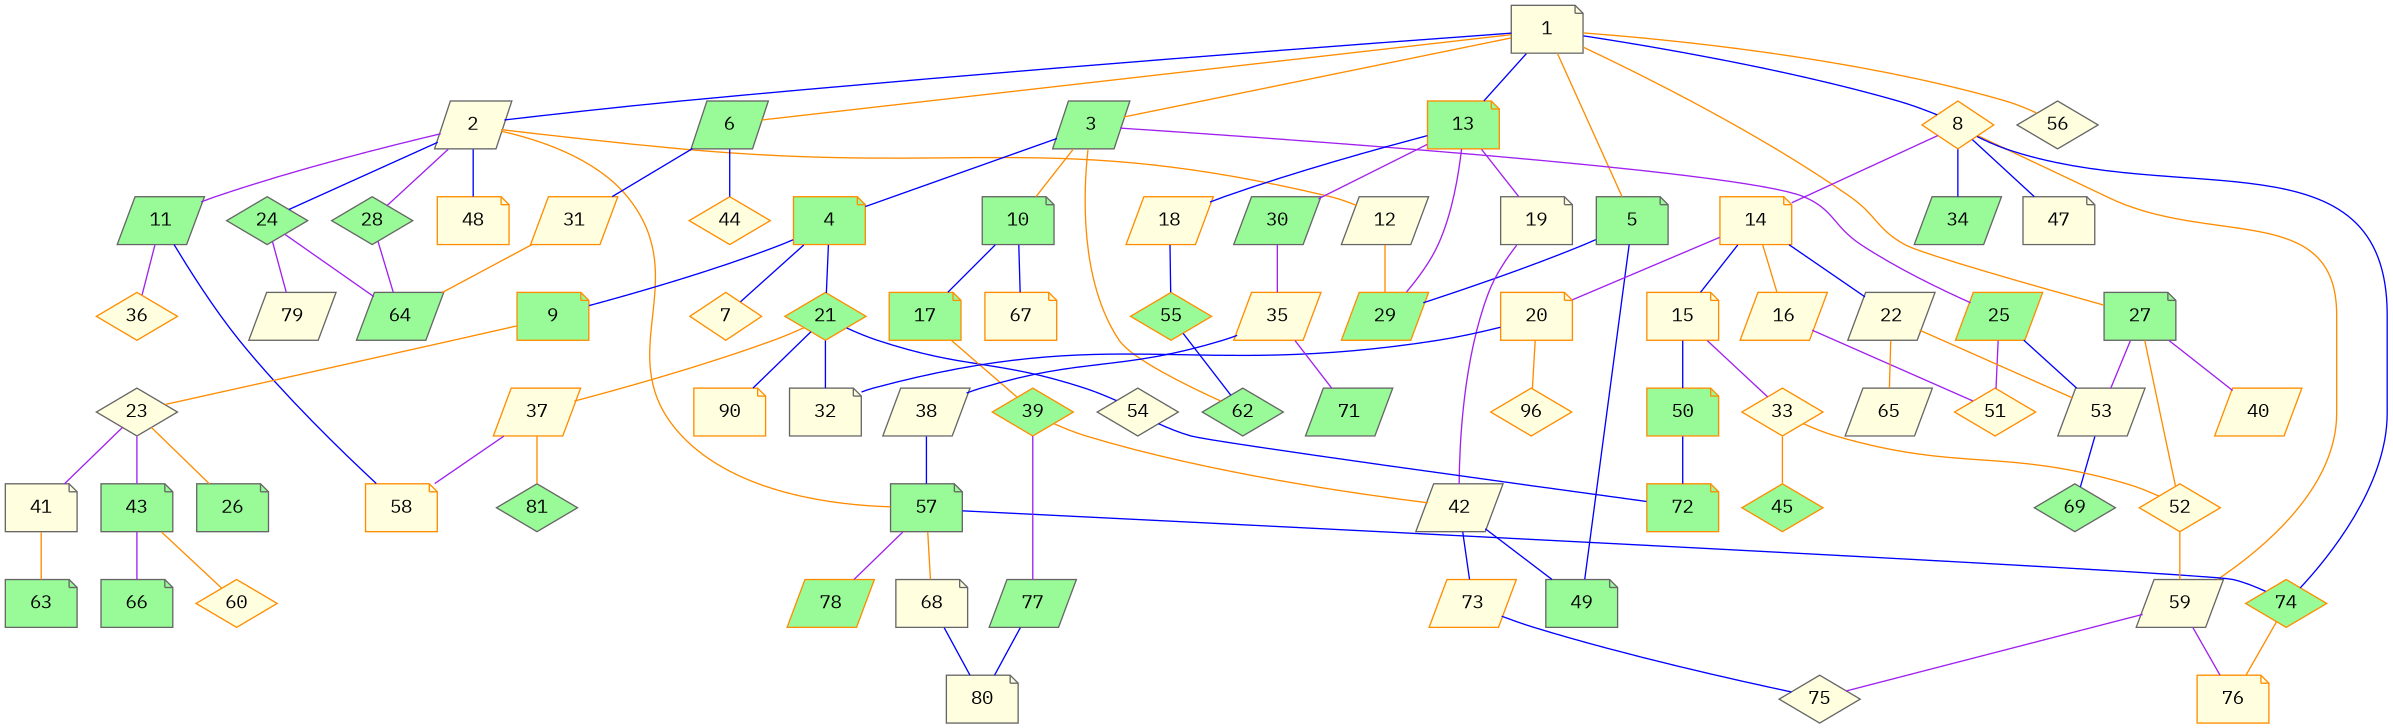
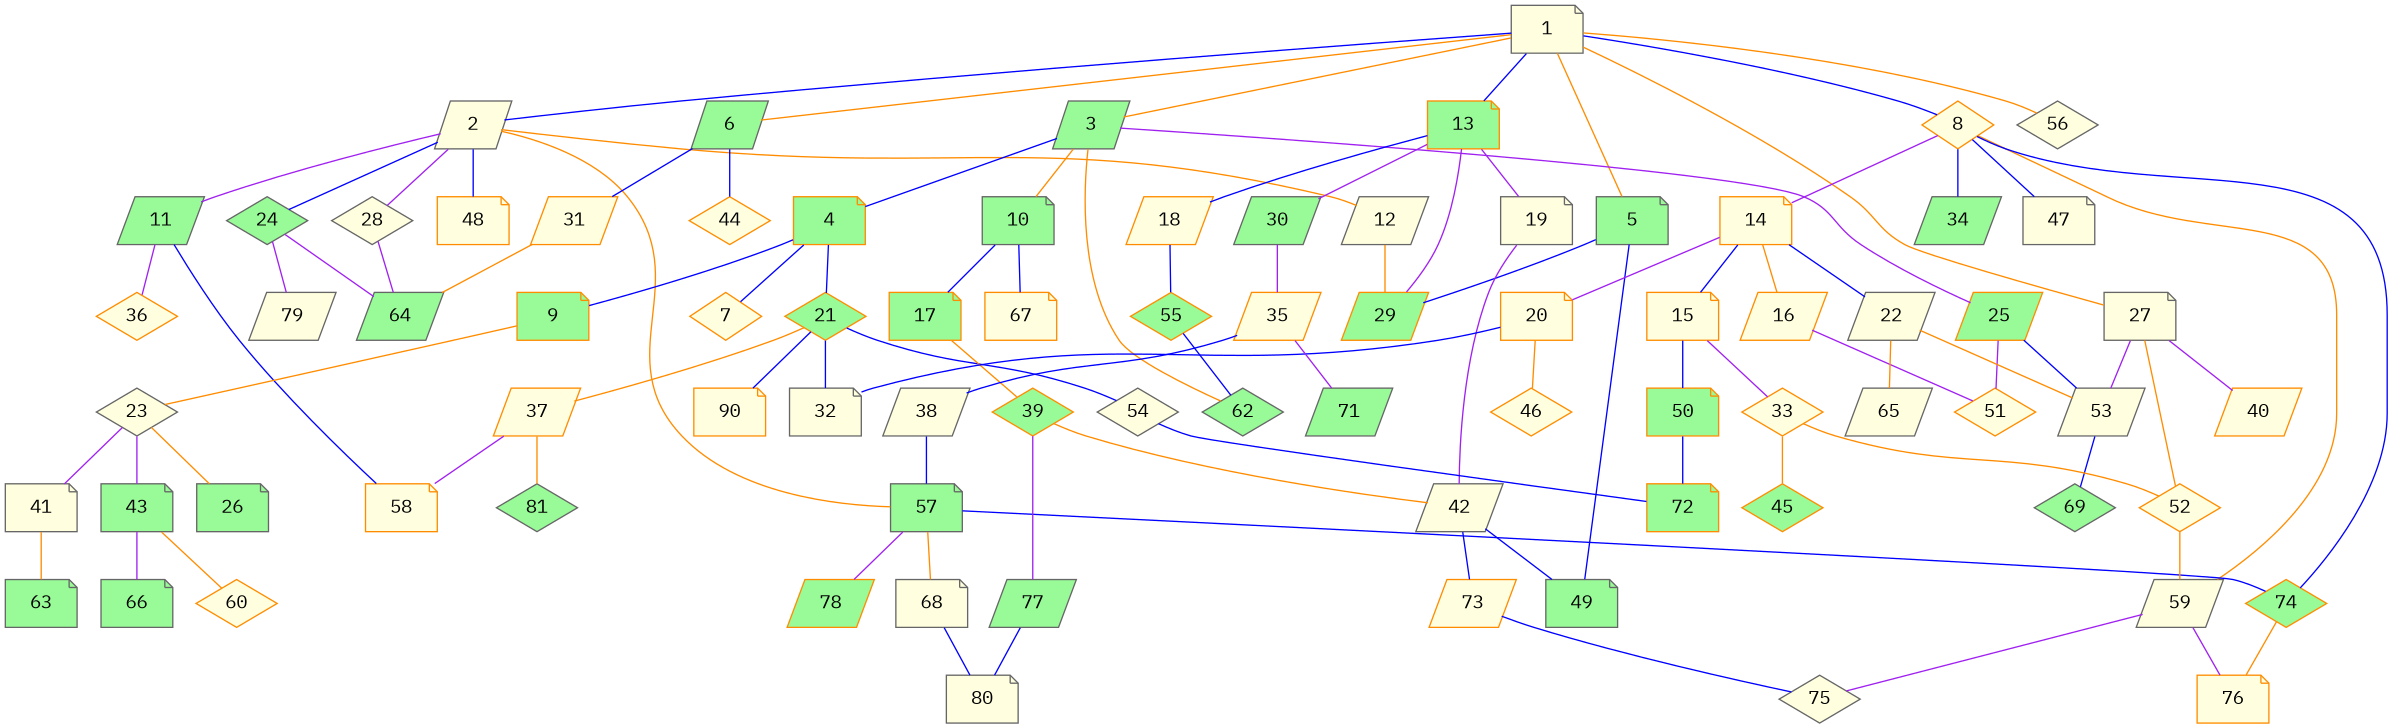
node "28": fillcolor palegreen -> lightyellow
node "27": fillcolor palegreen -> lightyellow
node "96": label "96" -> "46"
